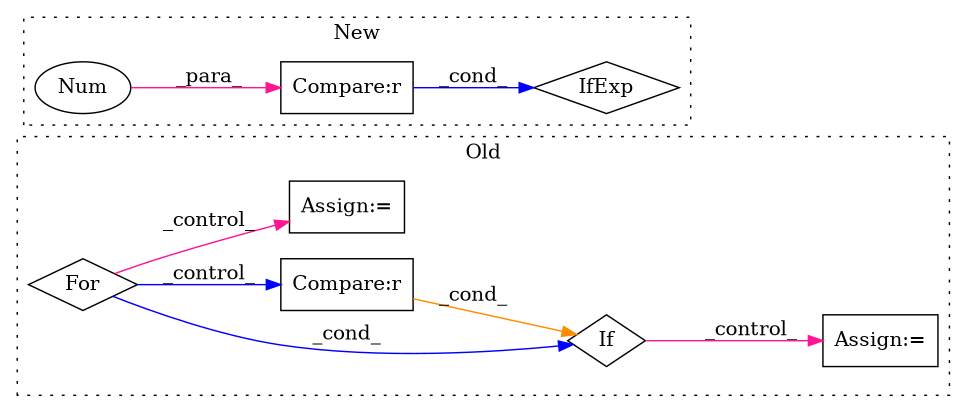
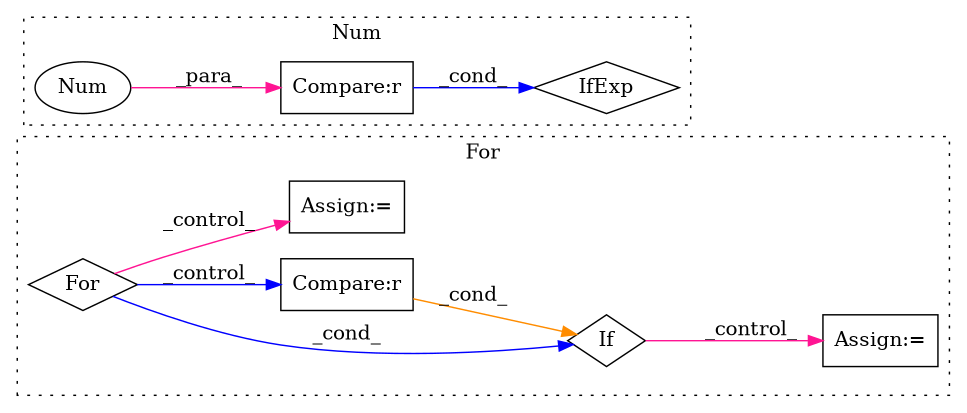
cluster "New": label "New" -> "Num"
cluster "Old": label "Old" -> "For"
